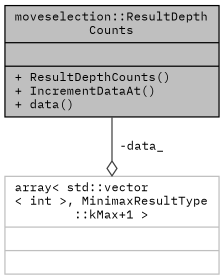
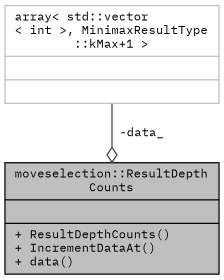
edge "moveselection::ResultDepth" -> "array< std::vector": reversed
